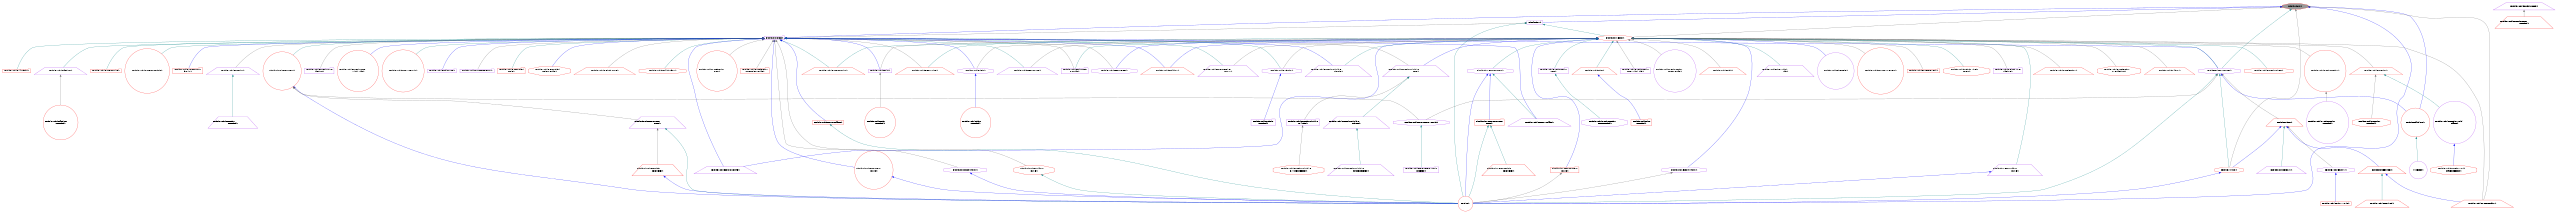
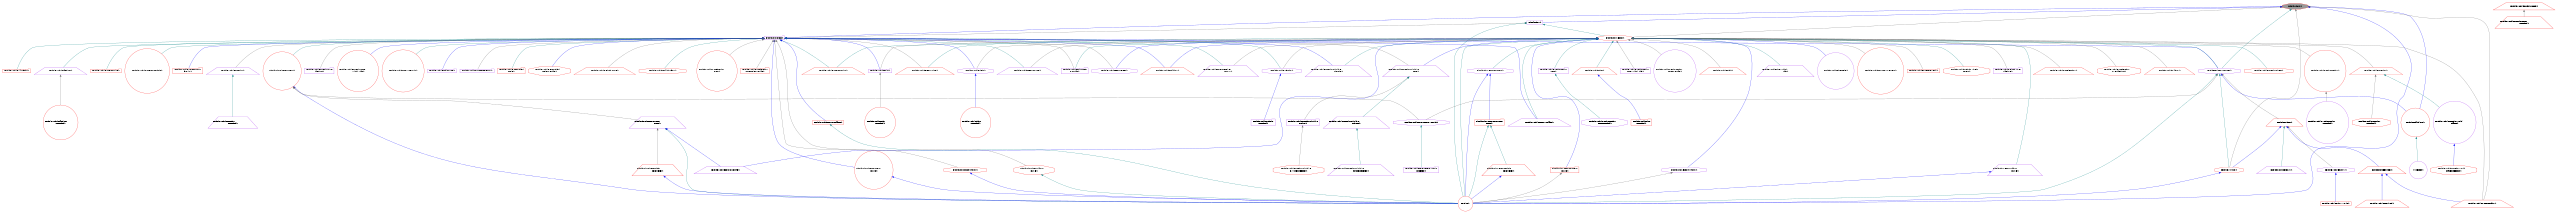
node "ParticleModuleRotationRate.h": color purple -> red
edge "Engine.h" -> "DistributionVector.h": added
edge "ParticleModuleColorOverLife.h" -> "DistributionFloat.h": now "ParticleModuleColorOverLife.h" -> "DistributionFloatParameter Base.h"
edge "ParticleModuleBeamModifier.h" -> "DistributionVectorConstant.h": now "ParticleModuleBeamModifier.h" -> "DistributionVector.h"
node "ParticleModuleLocationPrimitive Cylinder.h": label "ParticleModuleLocationPrimitive Cylinder.h" -> "ParticleModuleLocationPrimitive Engine.h"
node "DistributionFloatUniform.h": color purple -> red
edge "Engine.h" -> "DistributionVectorParticle Parameter.h": added
edge "ParticleModuleRequired.h" -> "ParticleSpriteEmitter.h": color teal -> blue
